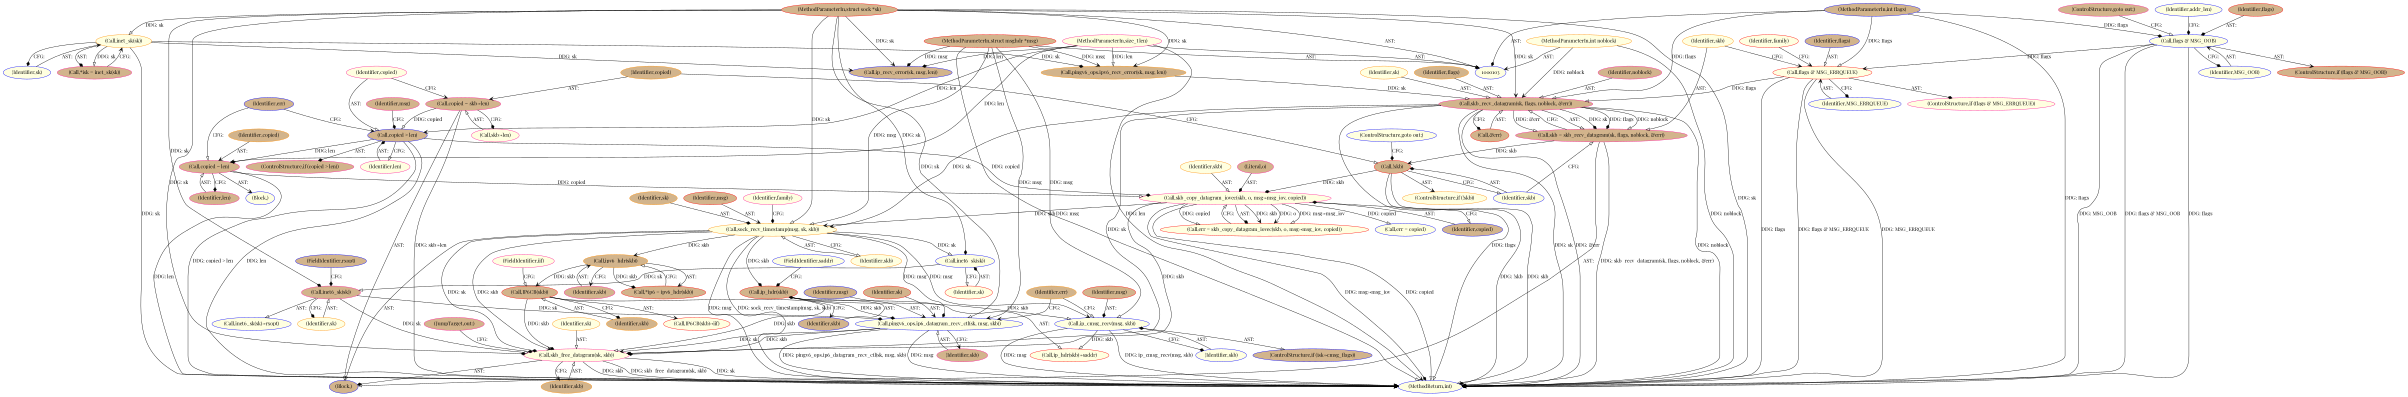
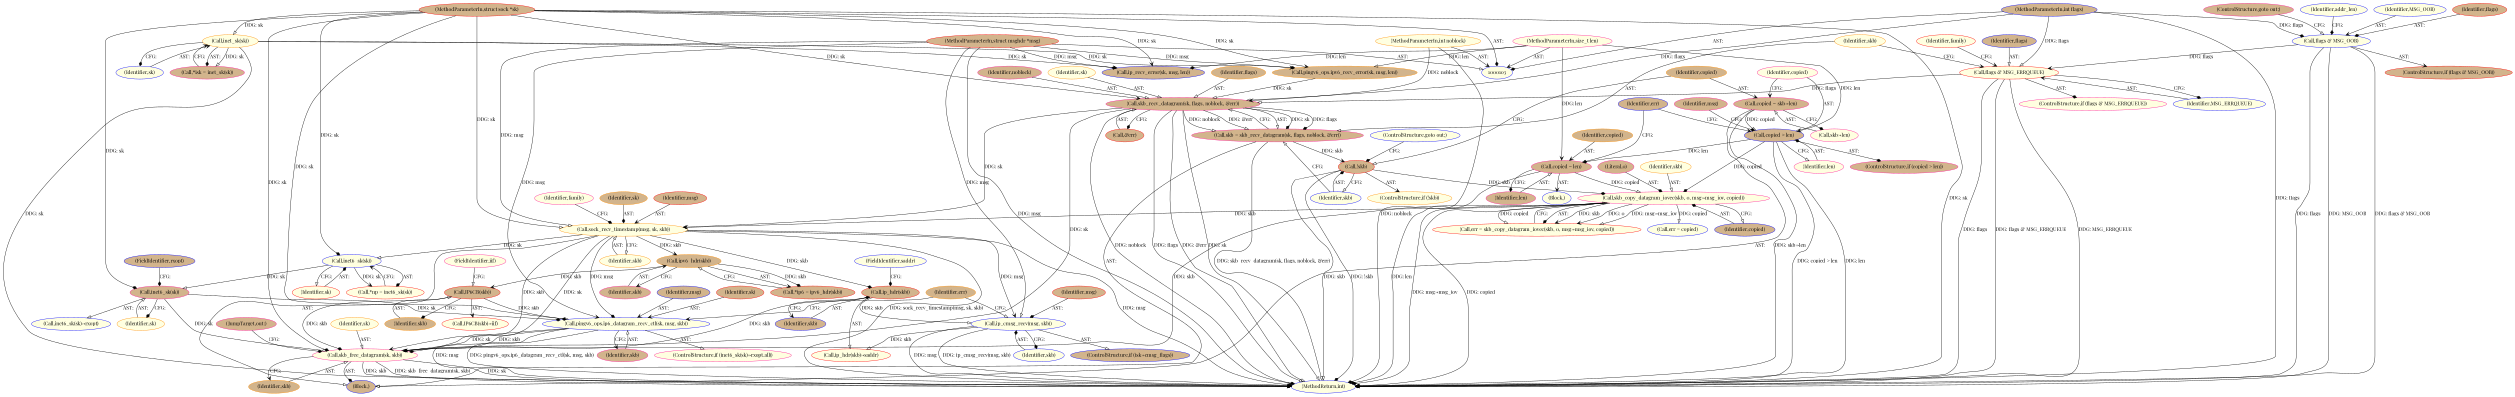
edge "(Call,flags & MSG_OOB)" -> "(Identifier,MSG_OOB)": removed, label "CFG:"
edge "(MethodParameterIn,size_t len)" -> "(MethodReturn,int)": removed, label "DDG: len"
node "(Call,*np = inet6_sk(sk))": added
node "(ControlStructure,if (inet6_sk(sk)->rxopt.all))": added
